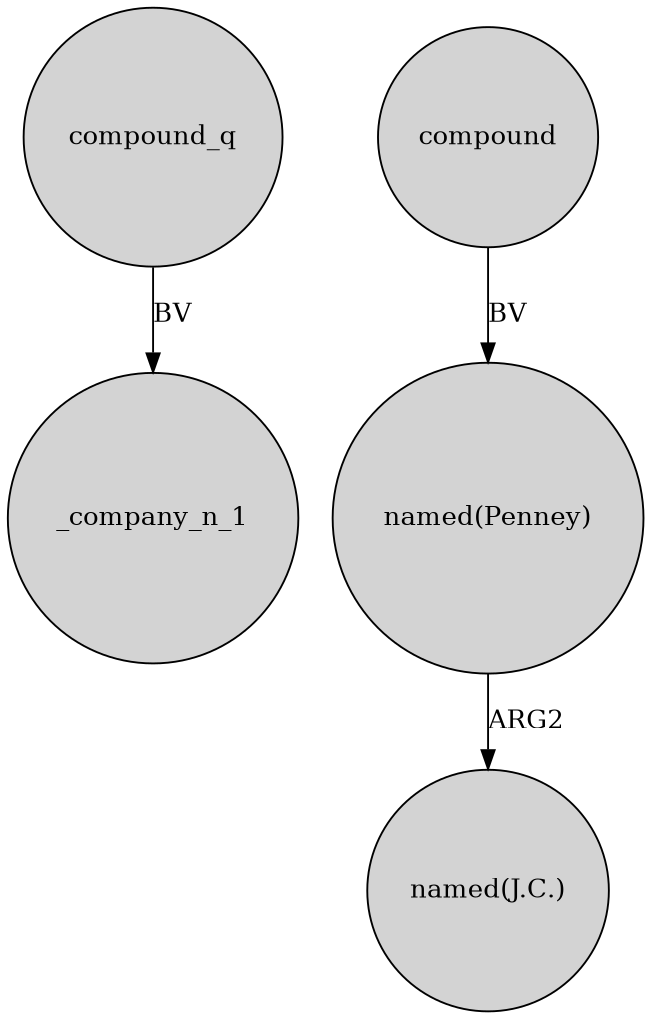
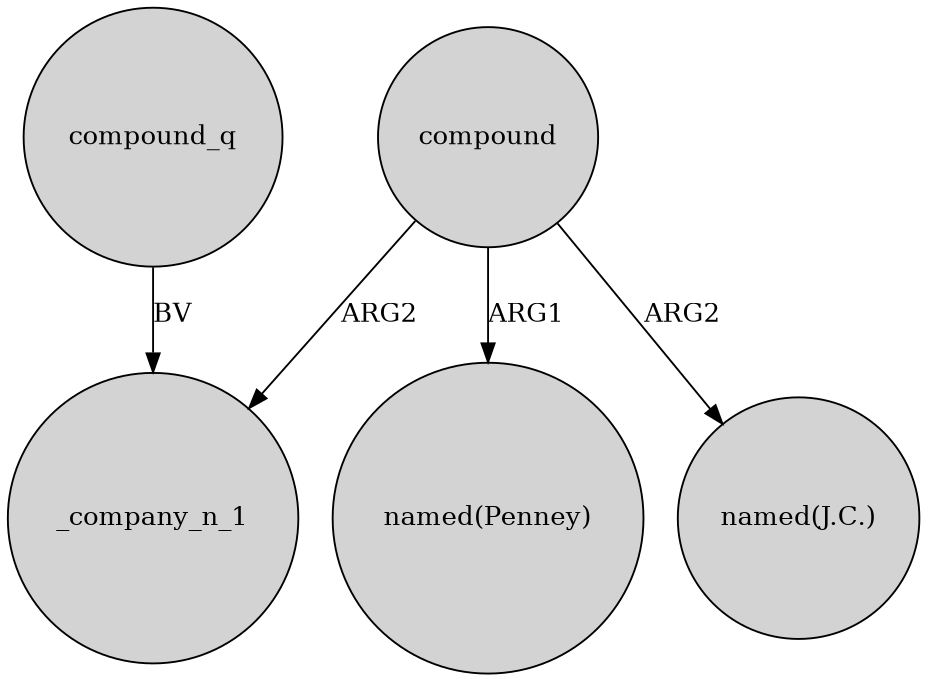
edge "compound" -> "_company_n_1": added, label "ARG2"
edge "compound" -> "named(Penney)": label "BV" -> "ARG1"
edge "named(Penney)" -> "named(J.C.)": now "compound" -> "named(J.C.)"
